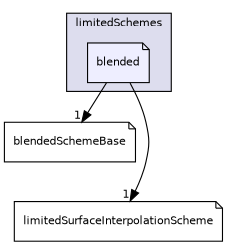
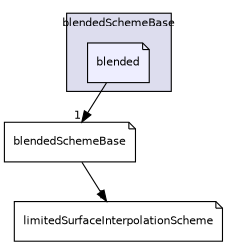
cluster "limitedSchemes": label "limitedSchemes" -> "blendedSchemeBase"
edge "blended" -> "limitedSurfaceInterpolationScheme": now "blendedSchemeBase" -> "limitedSurfaceInterpolationScheme"
